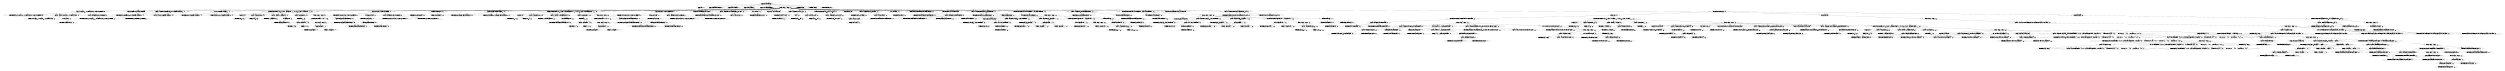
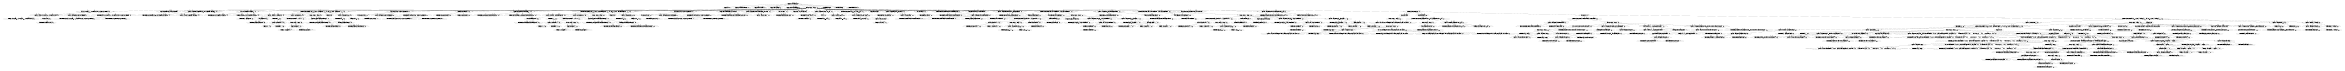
node "(IDENTIFIER,i,i < excludePackages.size())": removed
